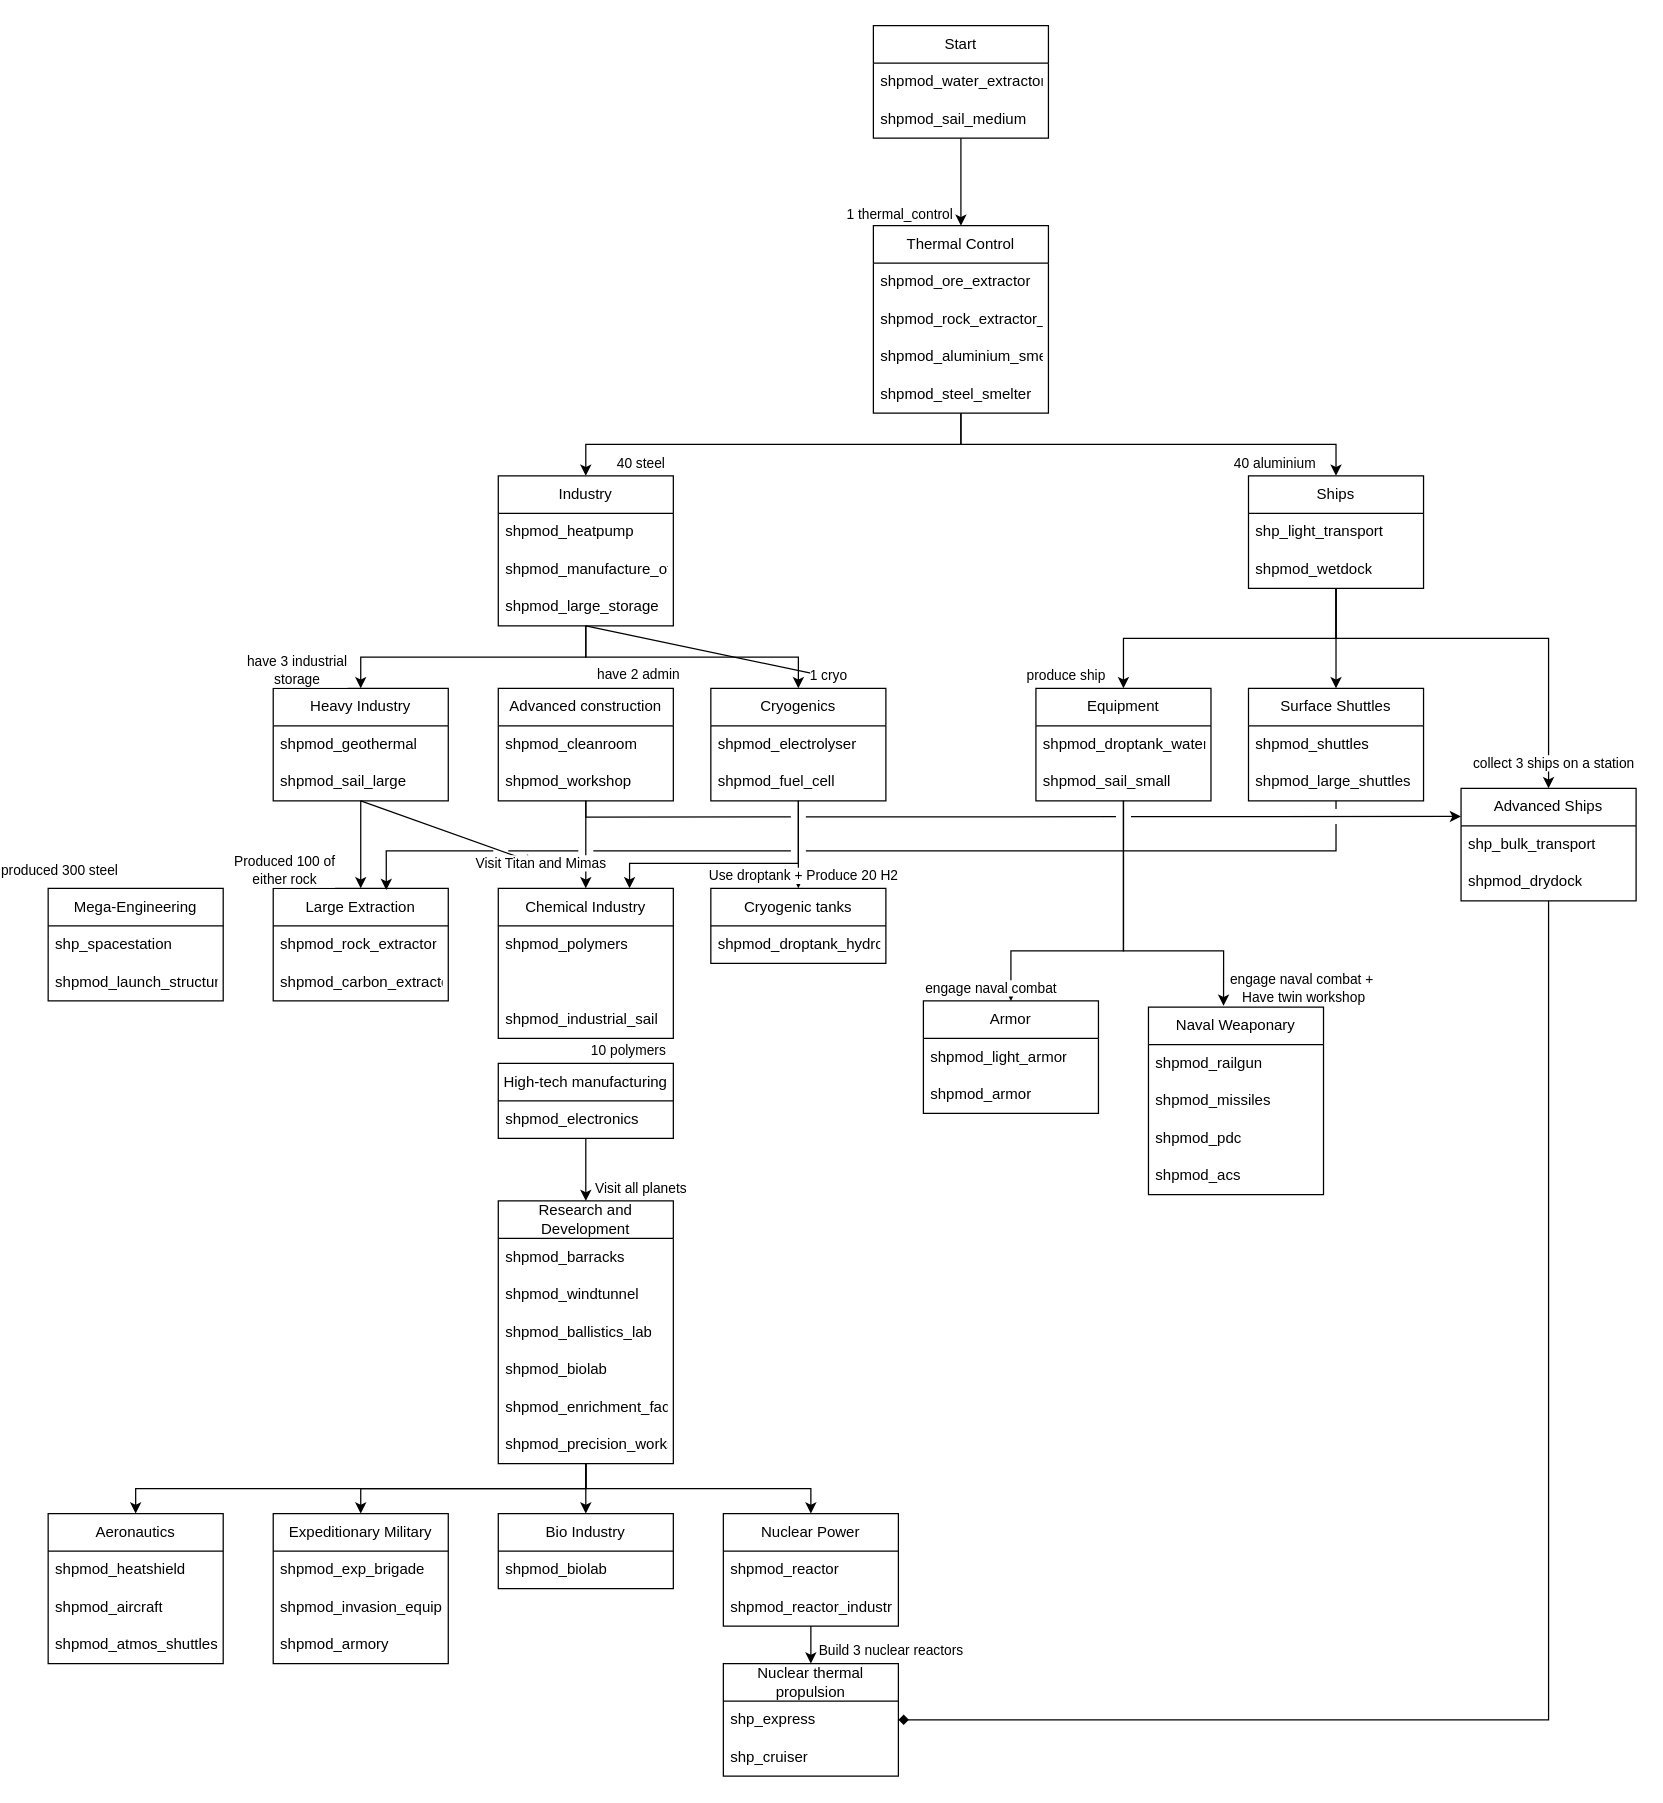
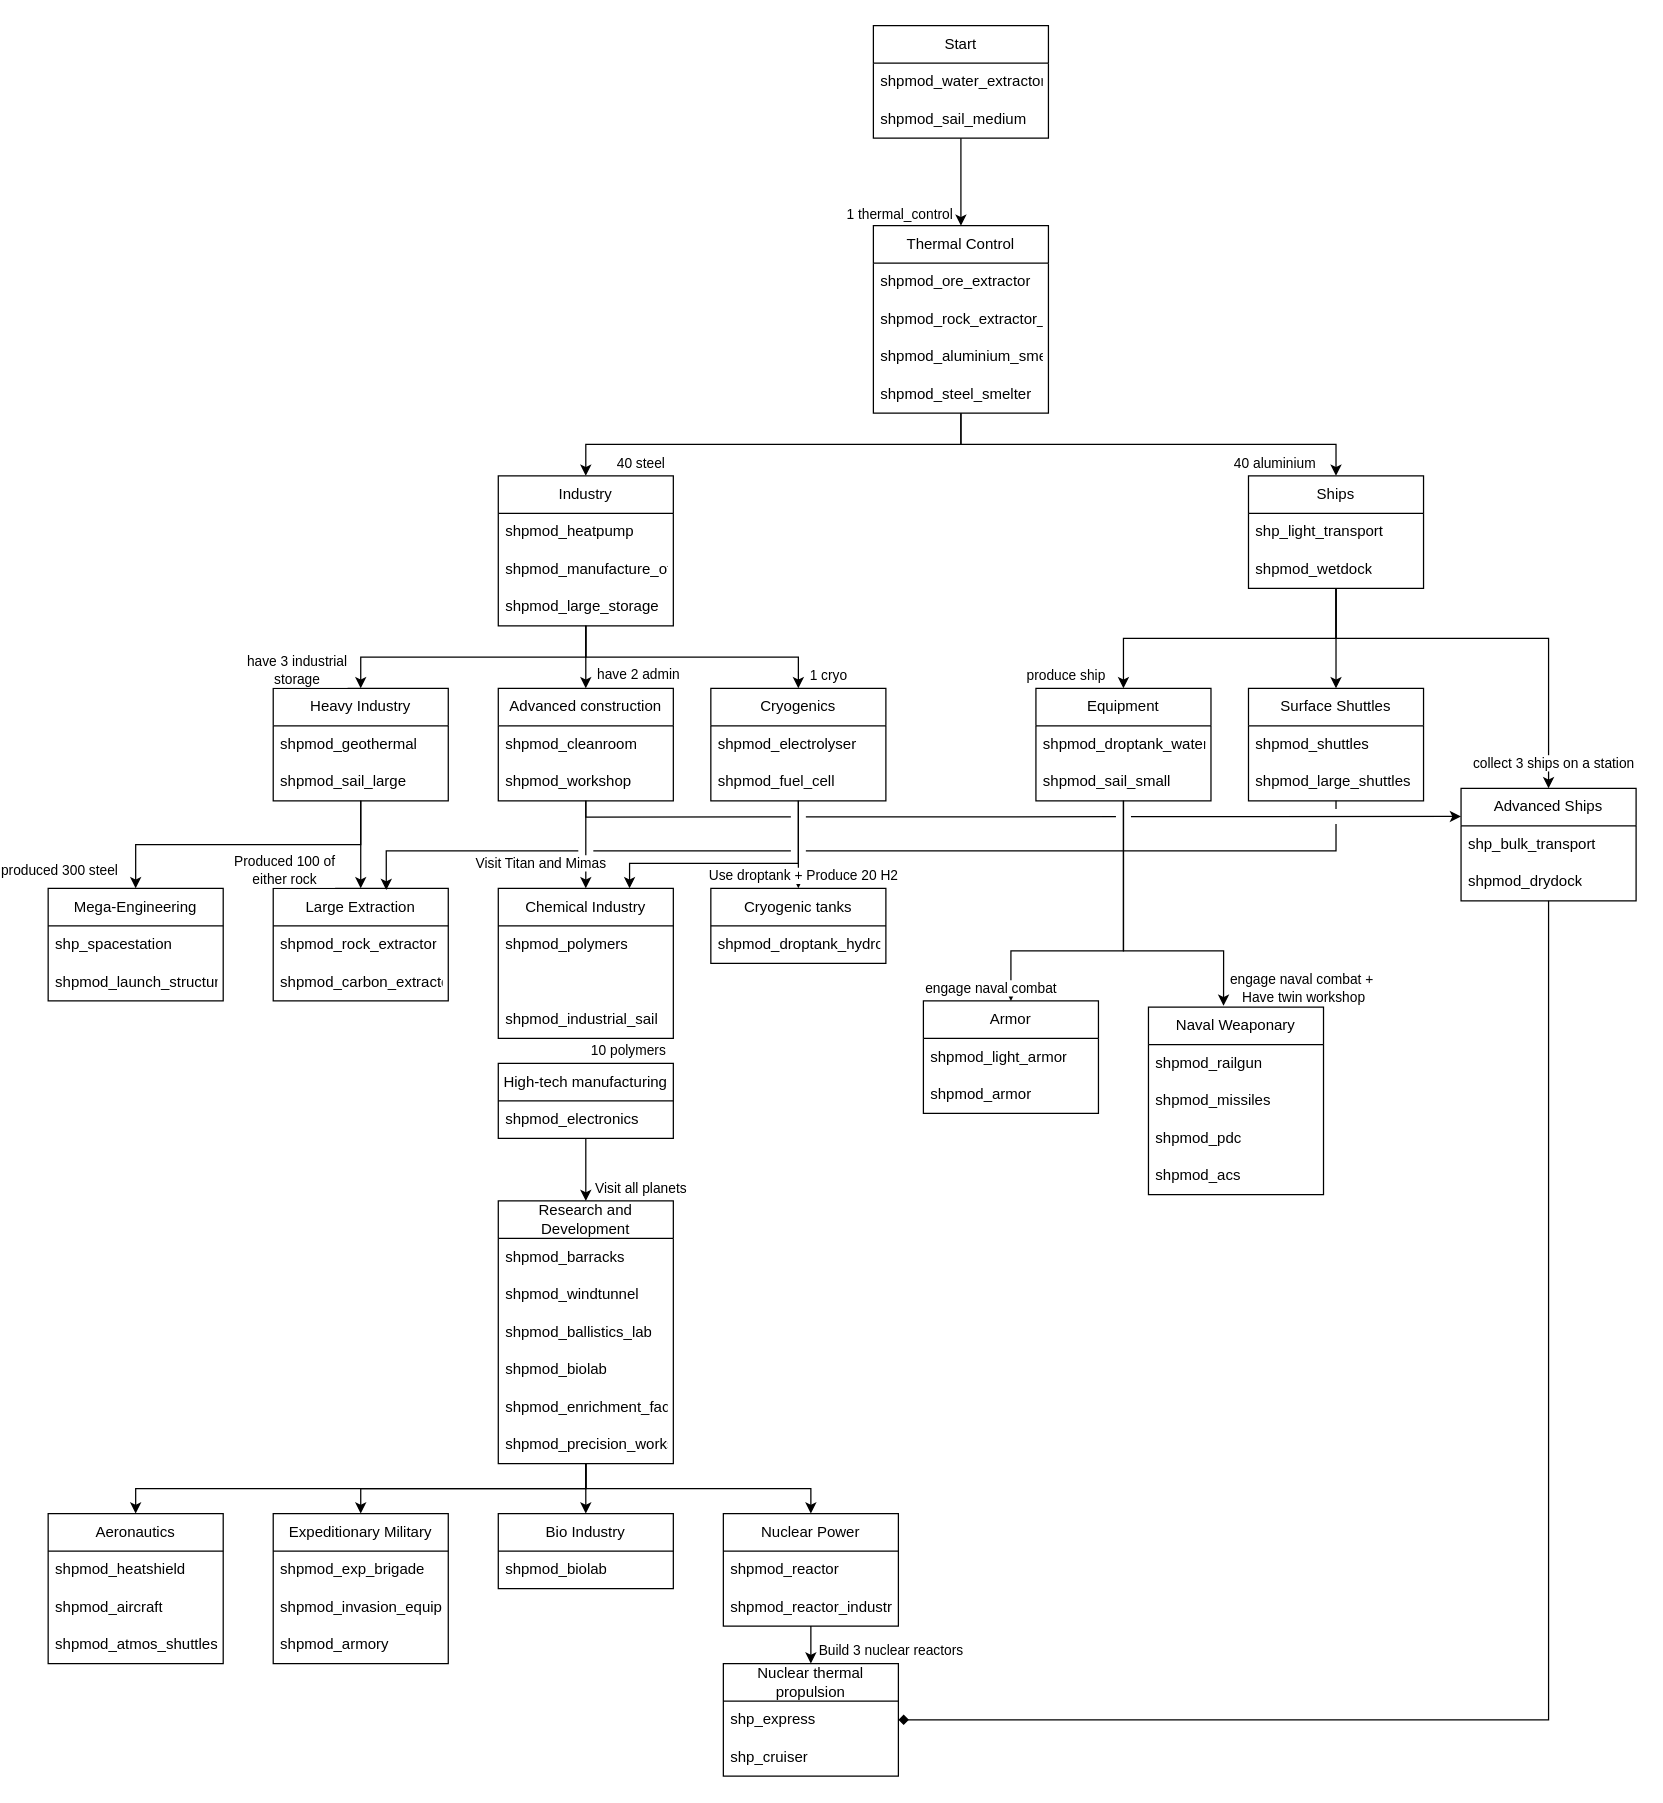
edge "Industry" -> "1 cryo": now "Industry" -> "Advanced construction"
edge "Heavy Industry" -> "Visit Titan and Mimas": now "Heavy Industry" -> "Mega-Engineering"
